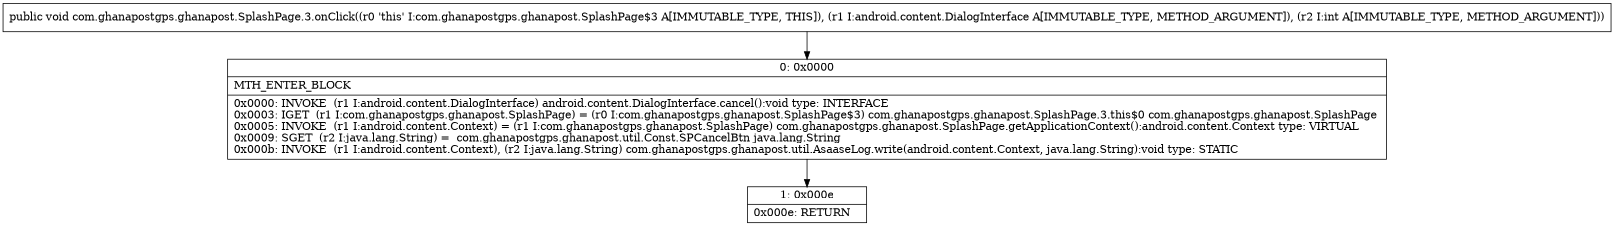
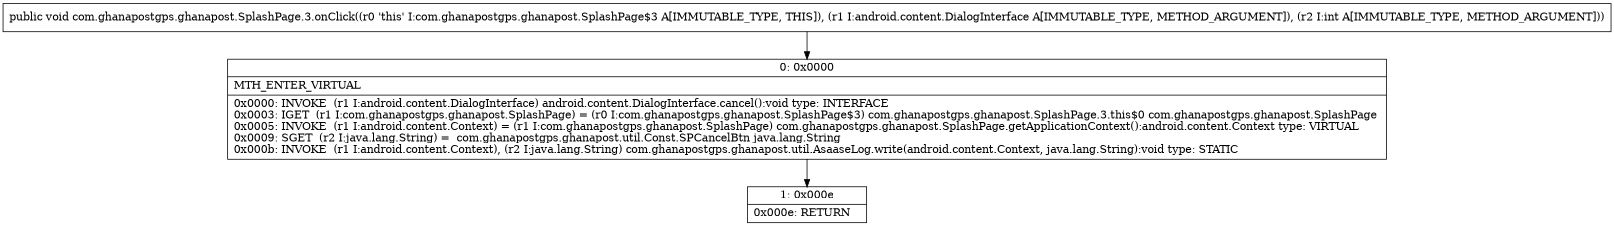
node "0: 0x0000": text "MTH_ENTER_BLOCK" -> "MTH_ENTER_VIRTUAL"
